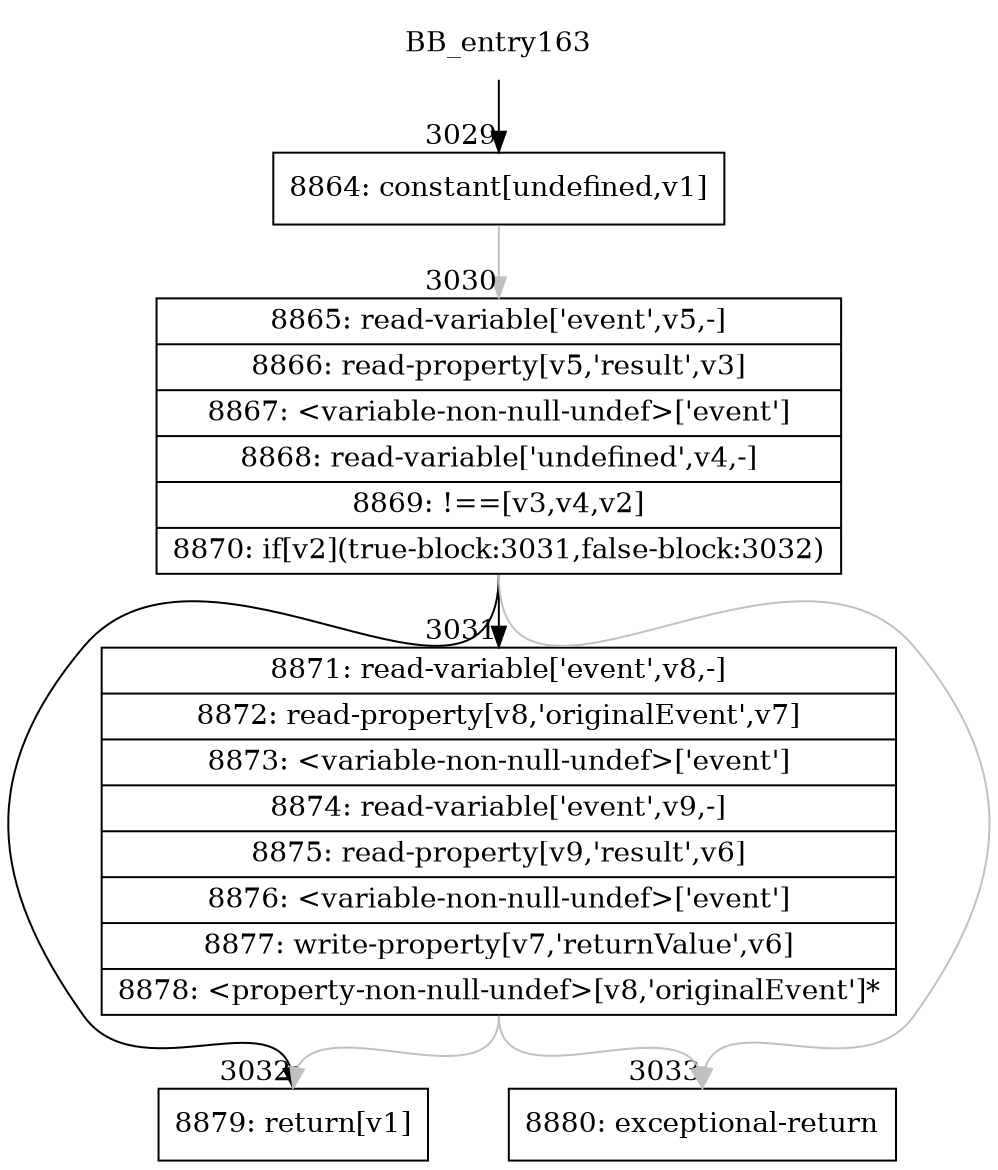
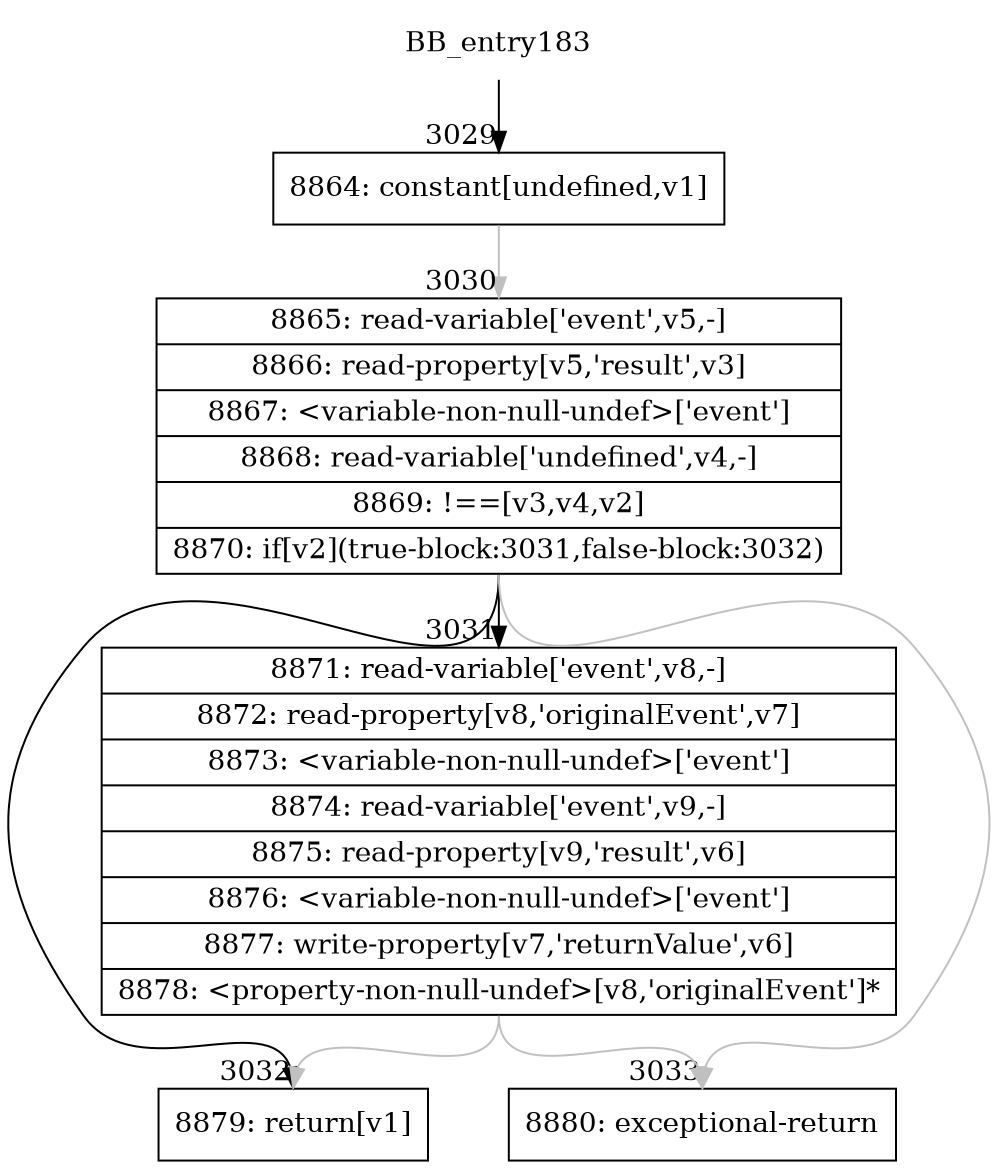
node "BB_entry163": label "BB_entry163" -> "BB_entry183"
